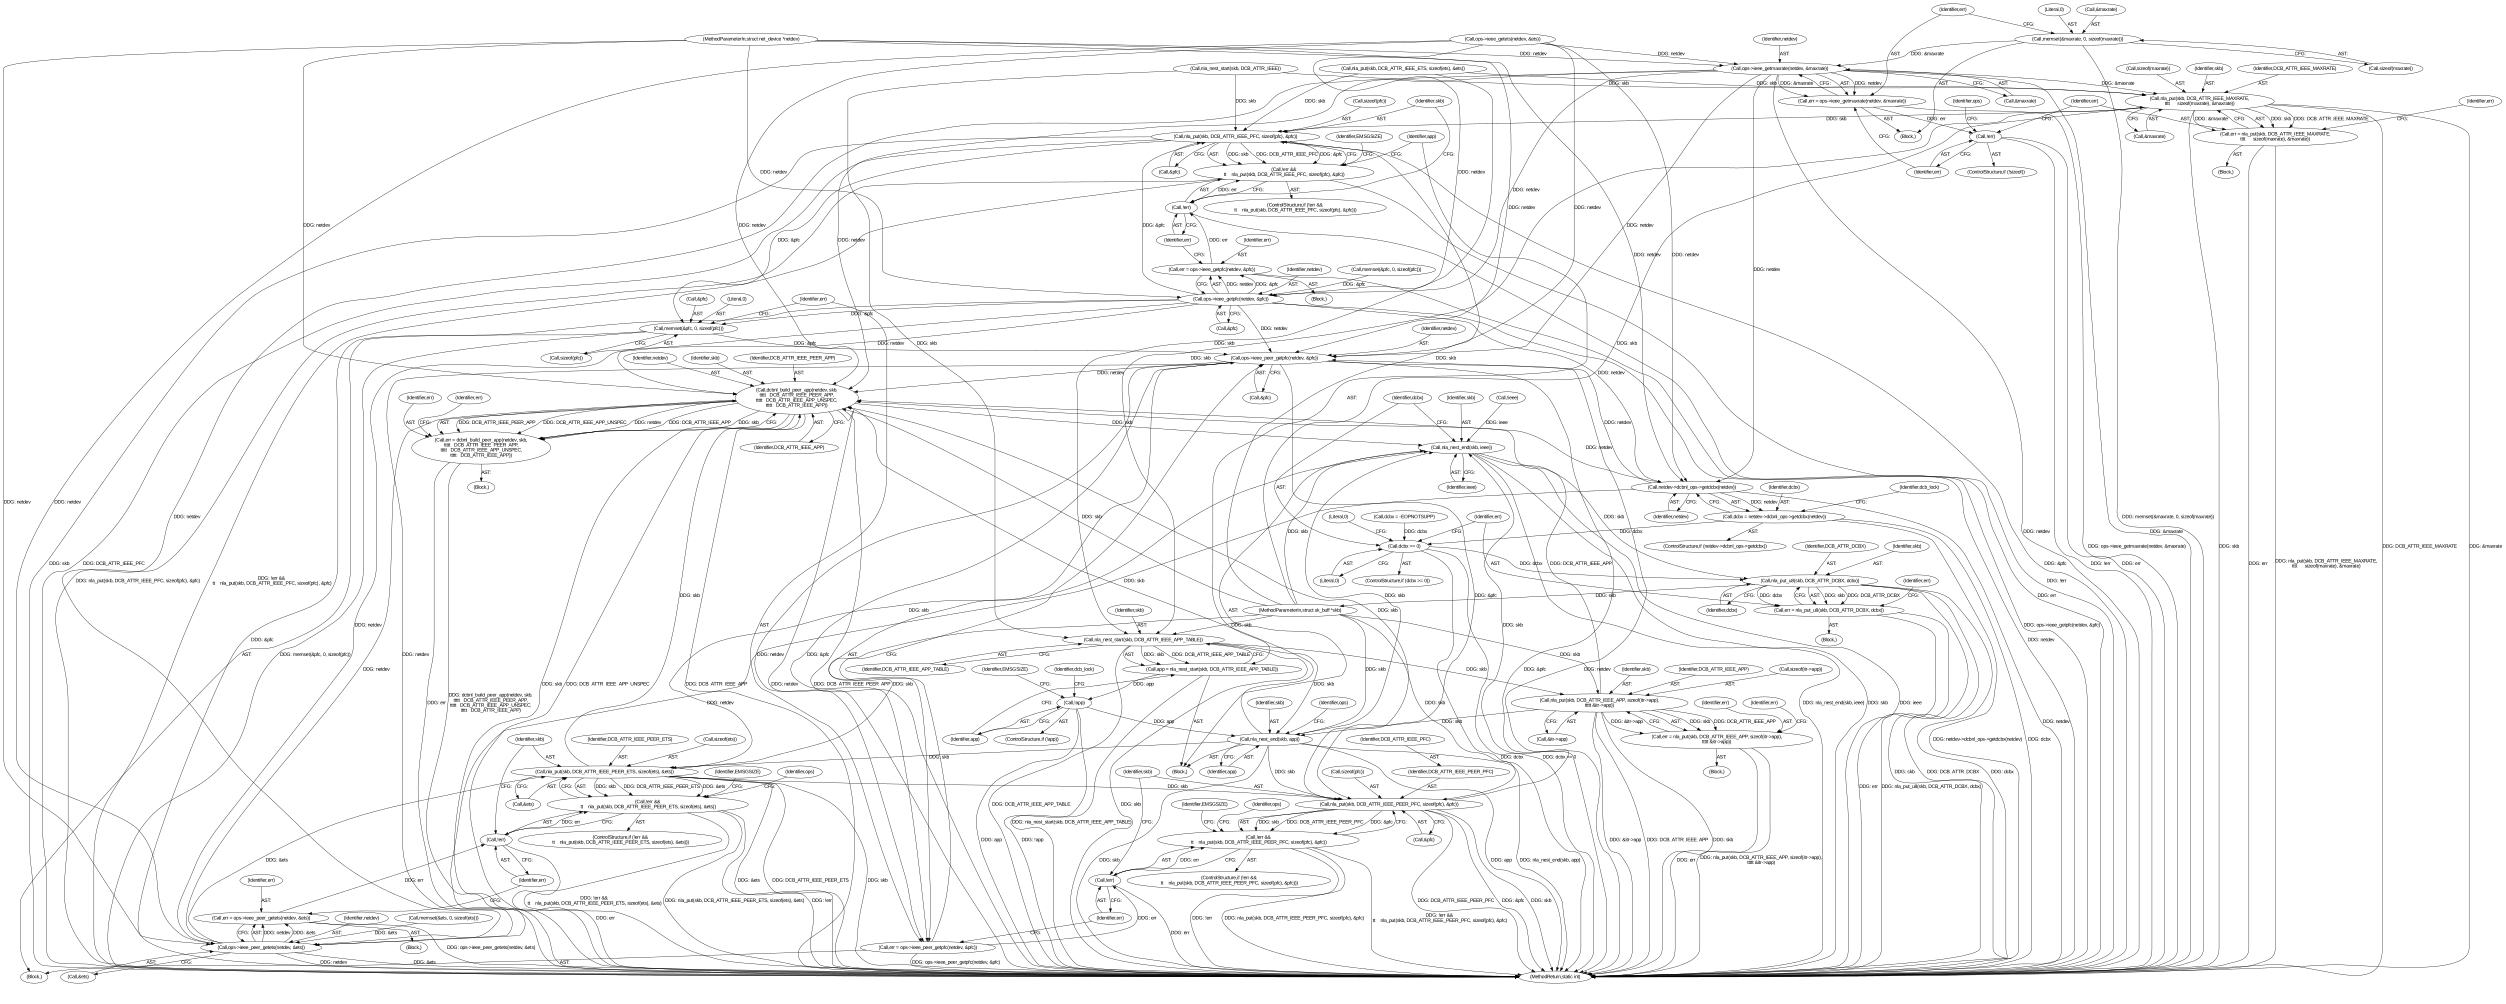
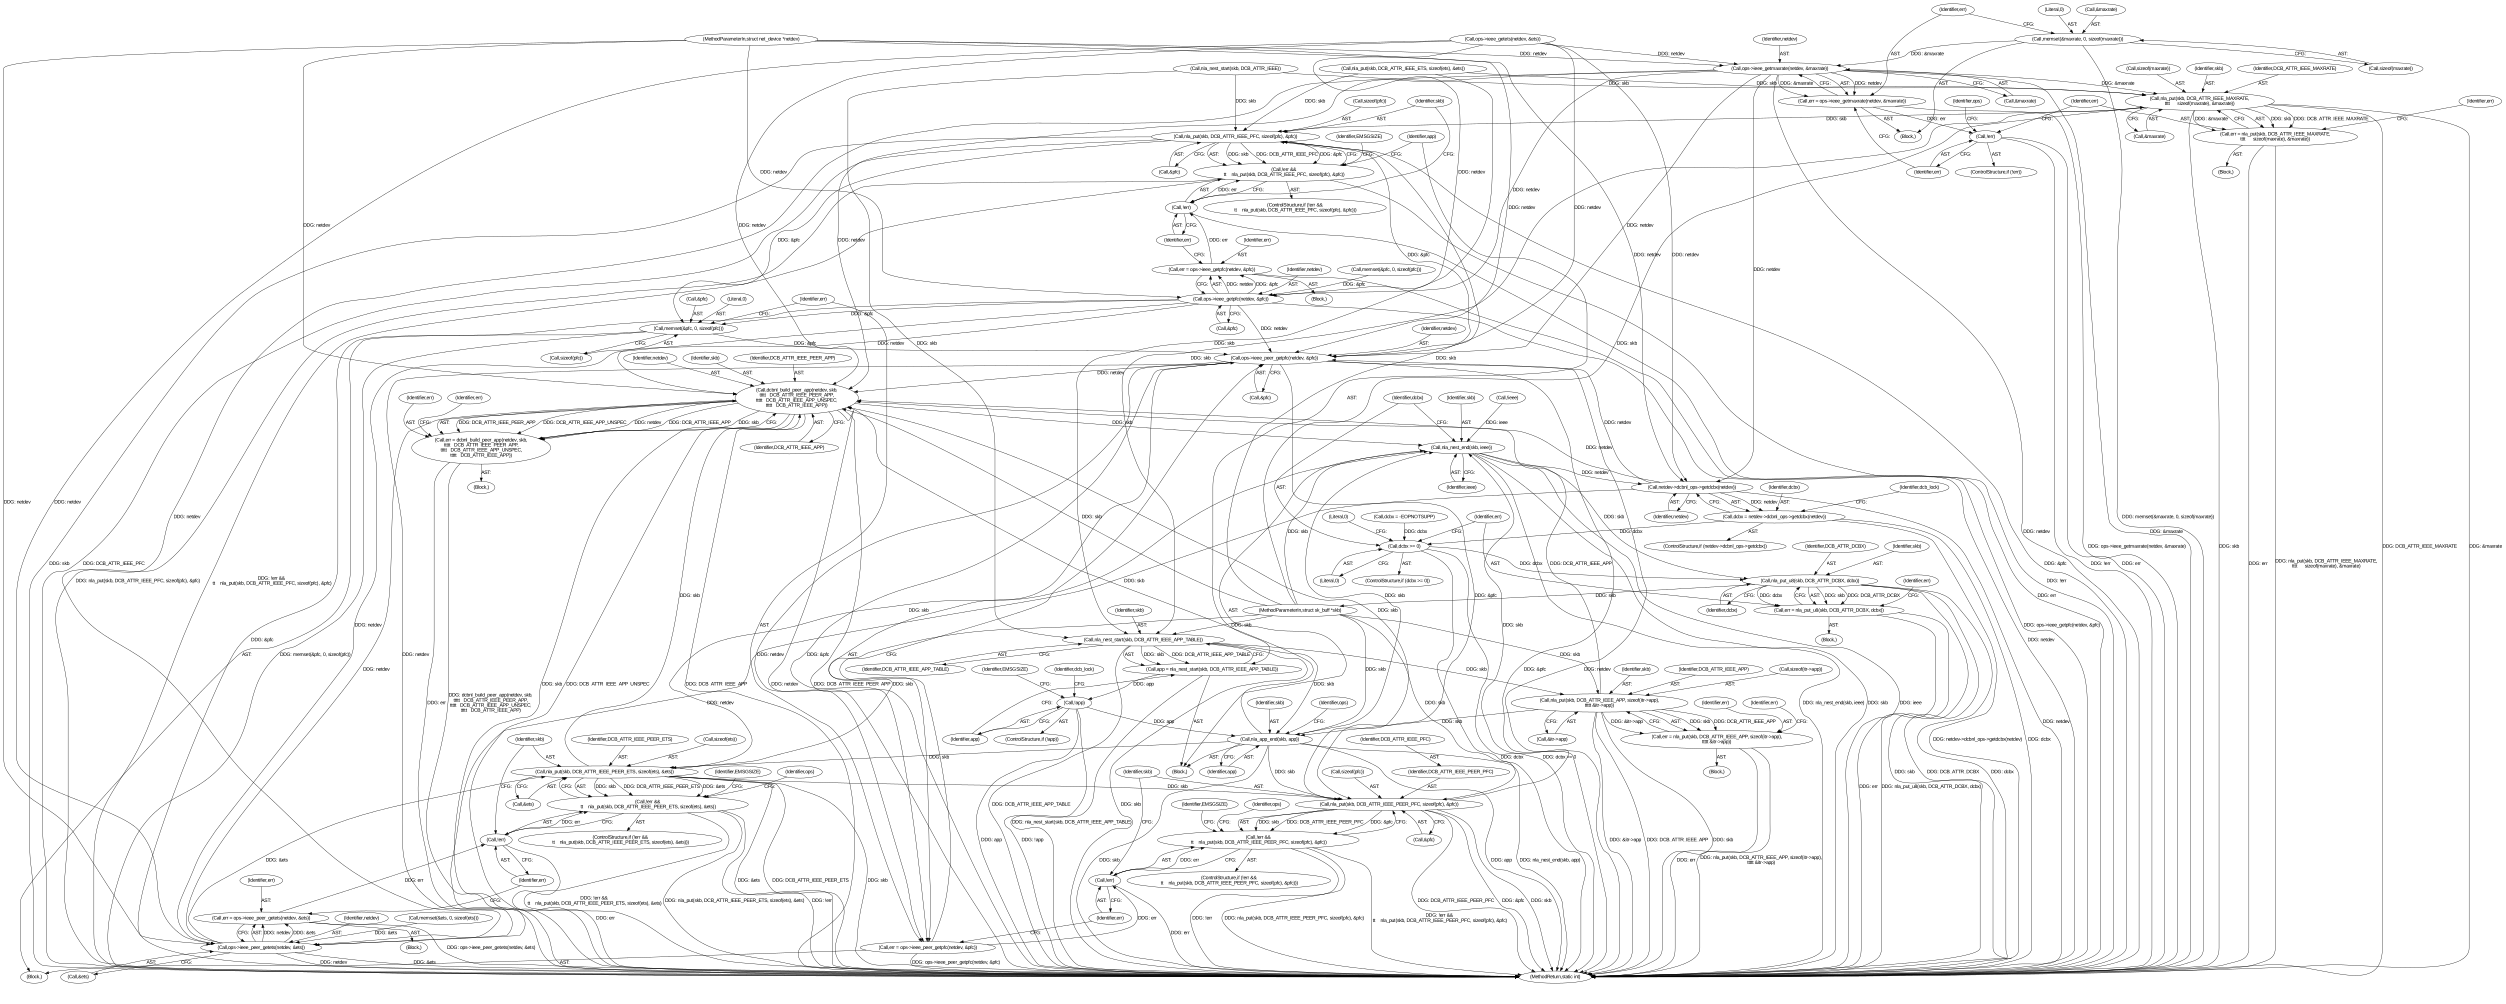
node "(ControlStructure,if (!sizeof))": label "(ControlStructure,if (!sizeof))" -> "(ControlStructure,if (!err))"
edge "(Call,ops->ieee_getpfc(netdev, &pfc))" -> "(Call,nla_put(skb, DCB_ATTR_IEEE_PFC, sizeof(pfc), &pfc))": now "(Call,ops->ieee_peer_getpfc(netdev, &pfc))" -> "(Call,nla_put(skb, DCB_ATTR_IEEE_PFC, sizeof(pfc), &pfc))"
edge "(Call,ops->ieee_getpfc(netdev, &pfc))" -> "(Call,netdev->dcbnl_ops->getdcbx(netdev))": now "(Call,nla_nest_end(skb, ieee))" -> "(Call,netdev->dcbnl_ops->getdcbx(netdev))"
node "(Call,nla_nest_end(skb, app))": label "(Call,nla_nest_end(skb, app))" -> "(Call,nla_app_end(skb, app))"
